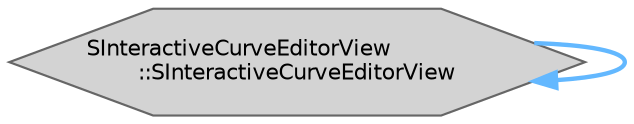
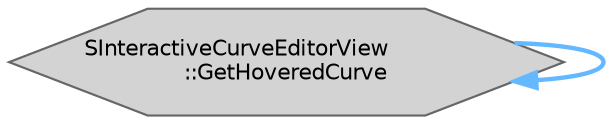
node "SInteractiveCurveEditorView ::SInteractiveCurveEditorView": label "SInteractiveCurveEditorView ::SInteractiveCurveEditorView" -> "SInteractiveCurveEditorView ::GetHoveredCurve"
